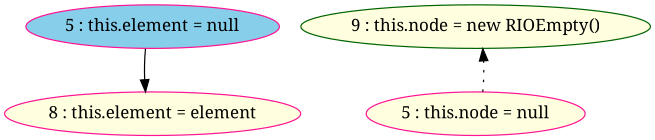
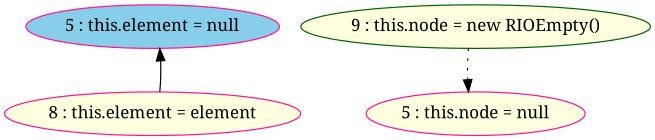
edge "5 : this.element = null" -> "8 : this.element = element": reversed
edge "5 : this.node = null" -> "9 : this.node = new RIOEmpty()": reversed
